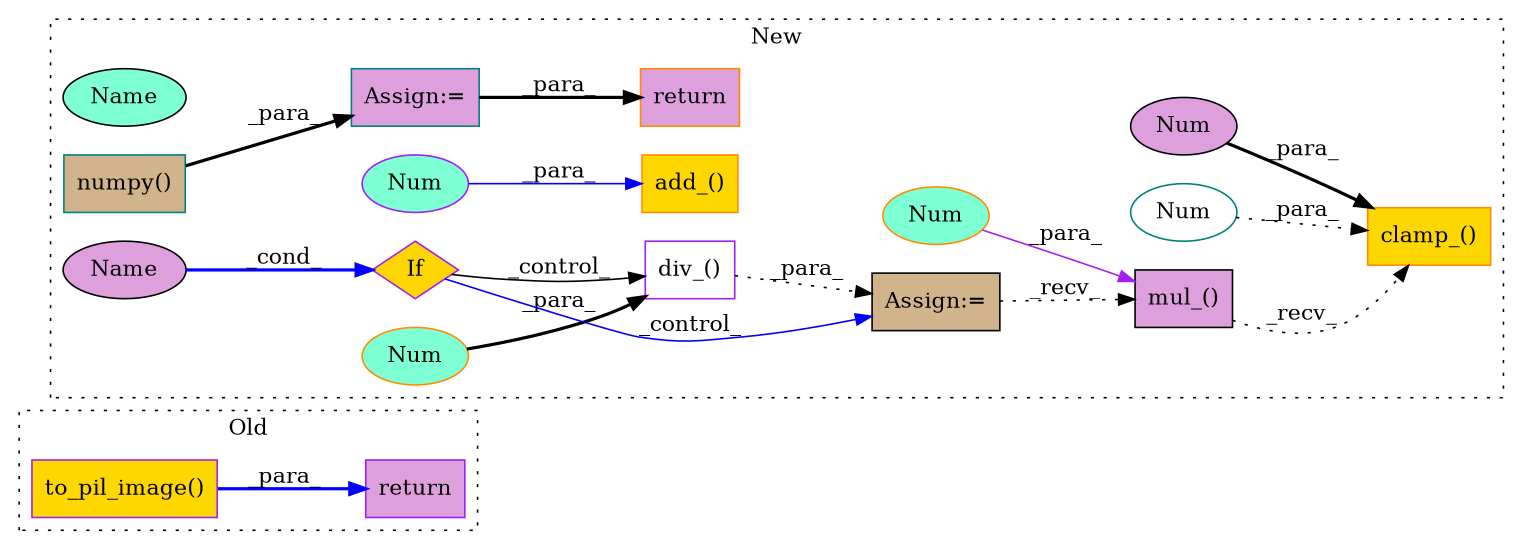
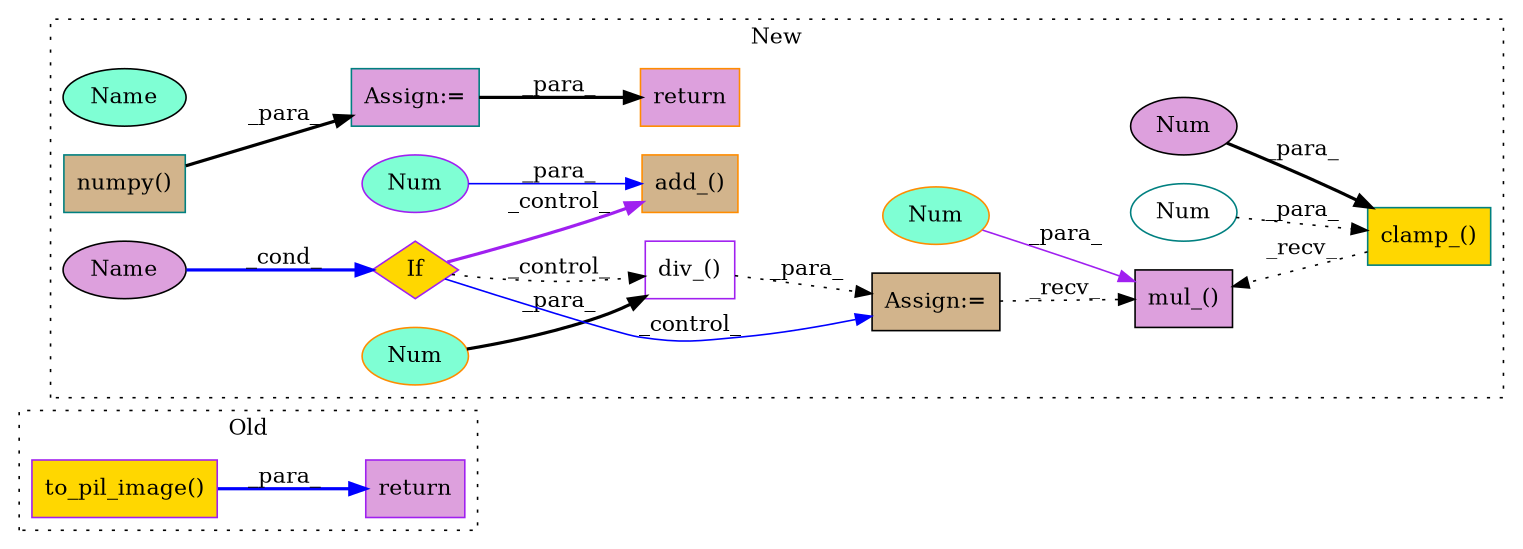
node "add_()": fillcolor gold -> tan
node "clamp_()": color darkorange -> teal
edge "If" -> "add_()": added, label "_control_"
edge "If" -> "div_()": style solid -> dotted
edge "mul_()" -> "clamp_()": reversed
